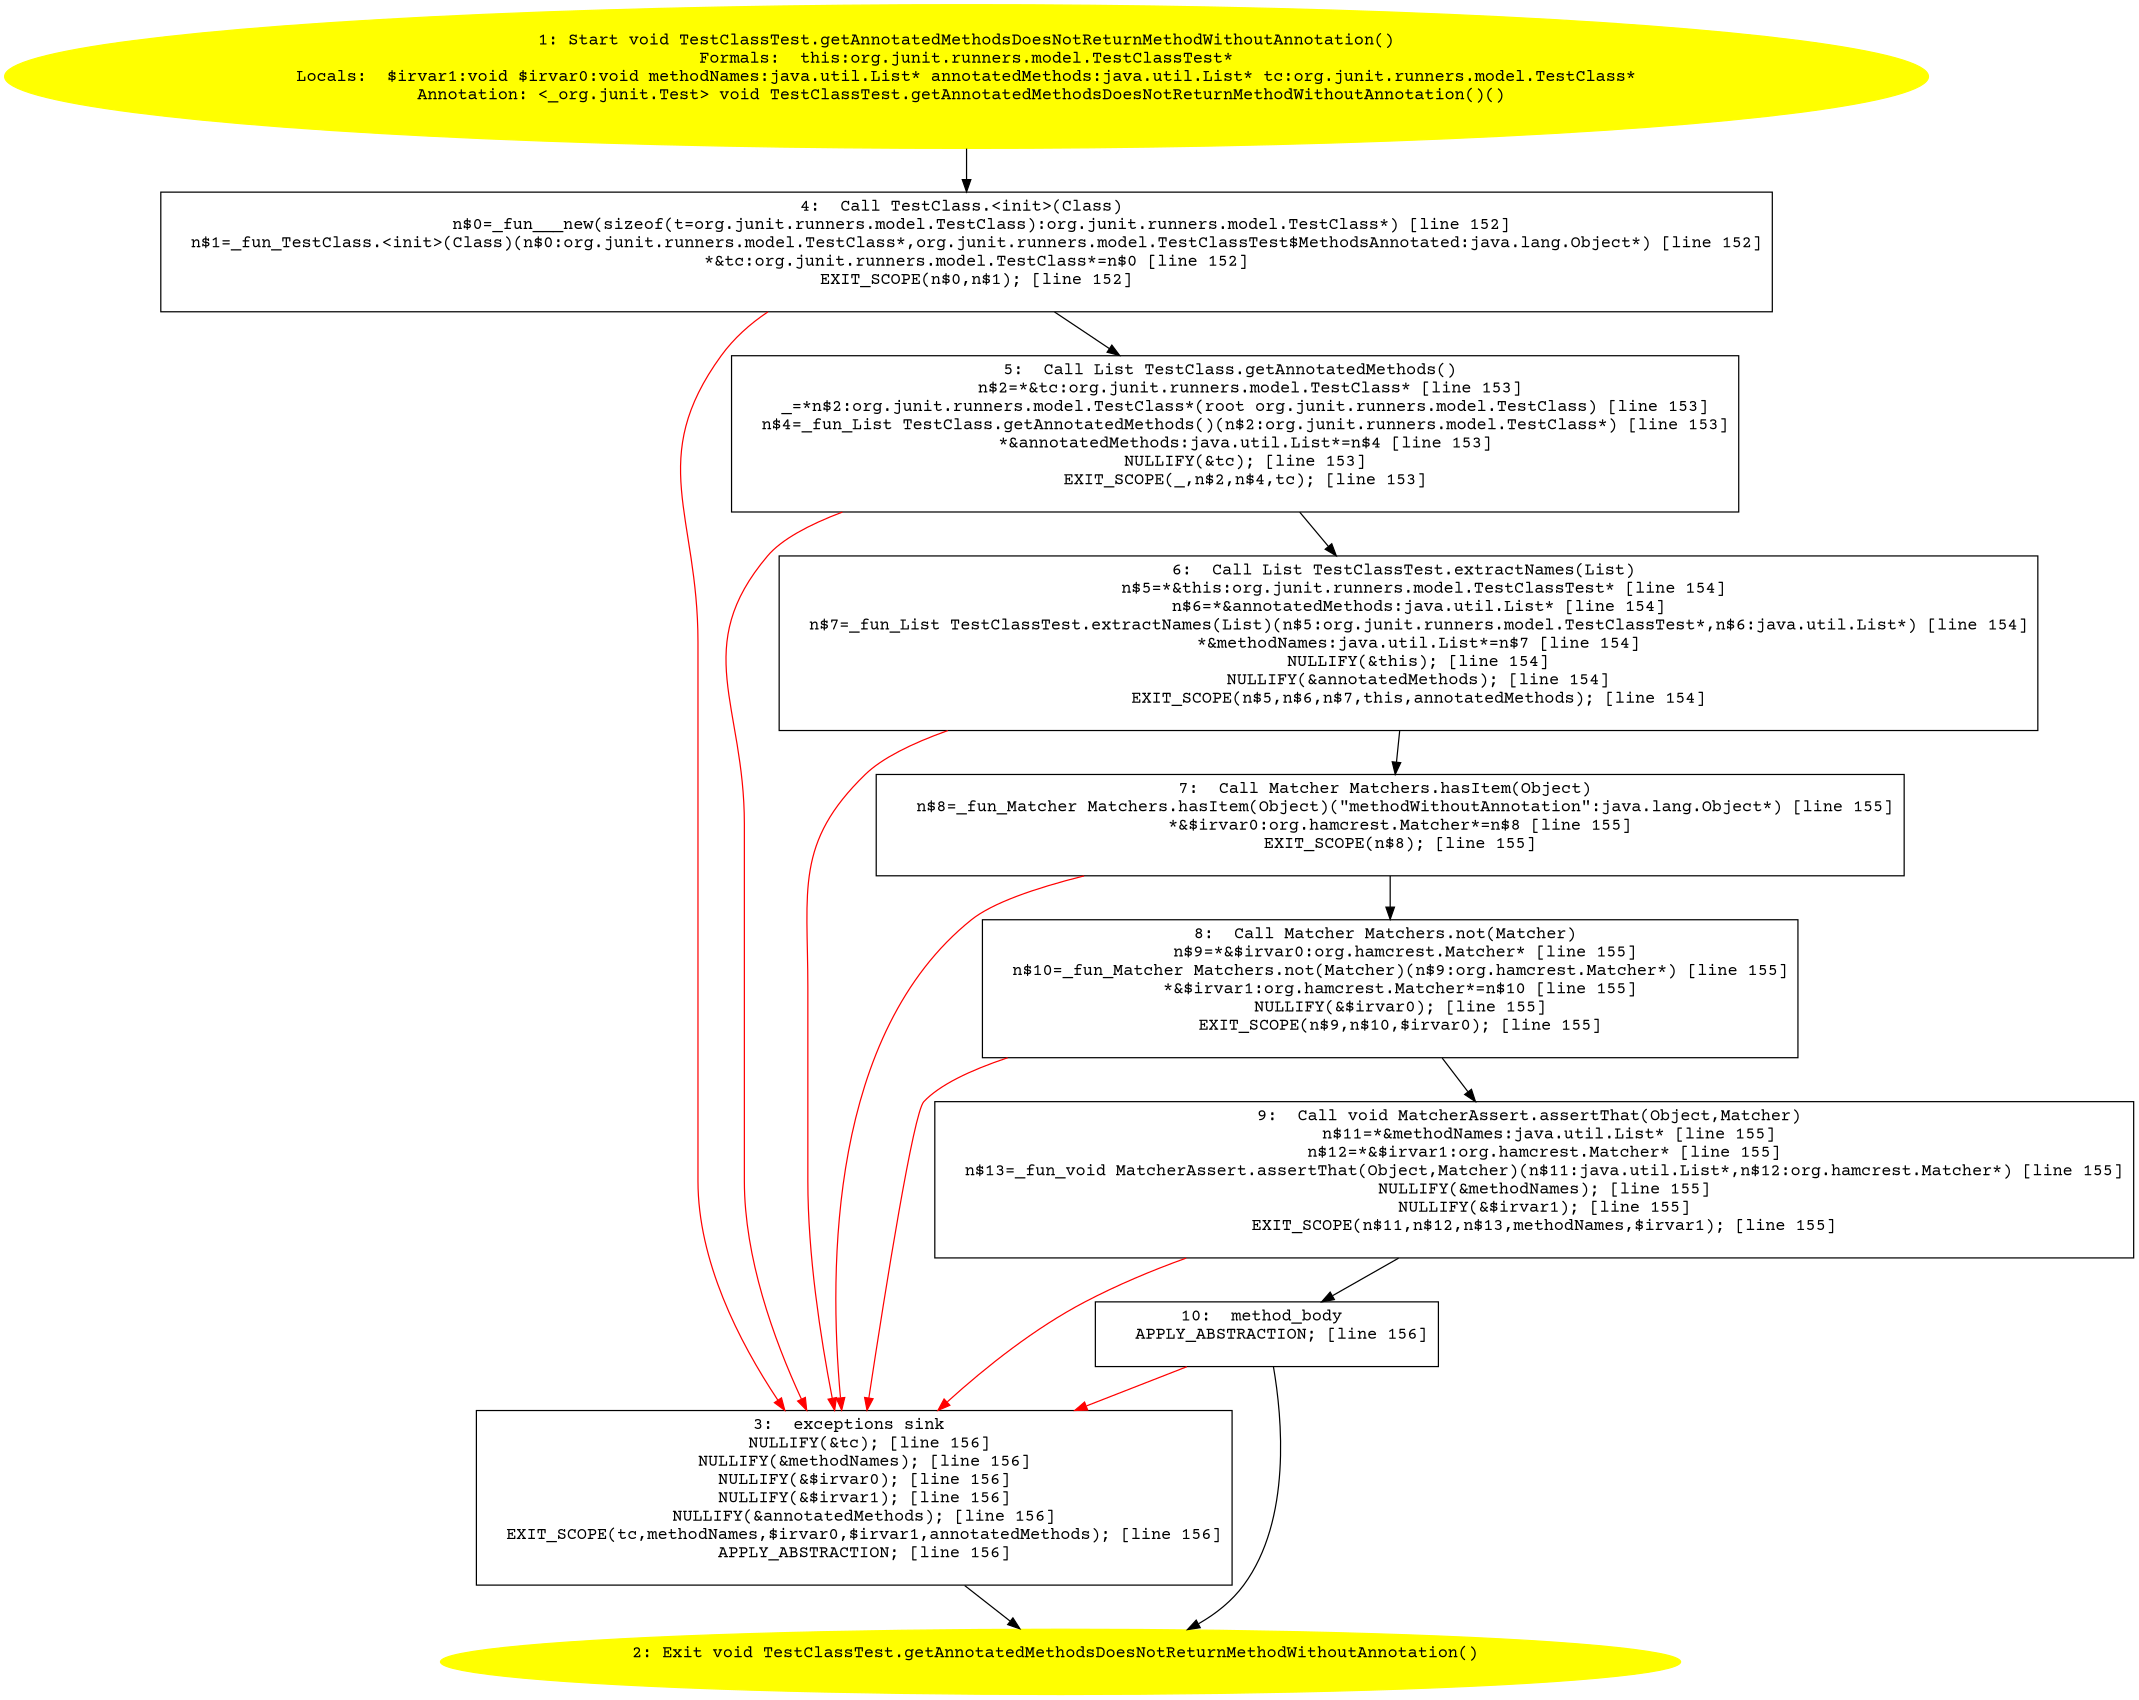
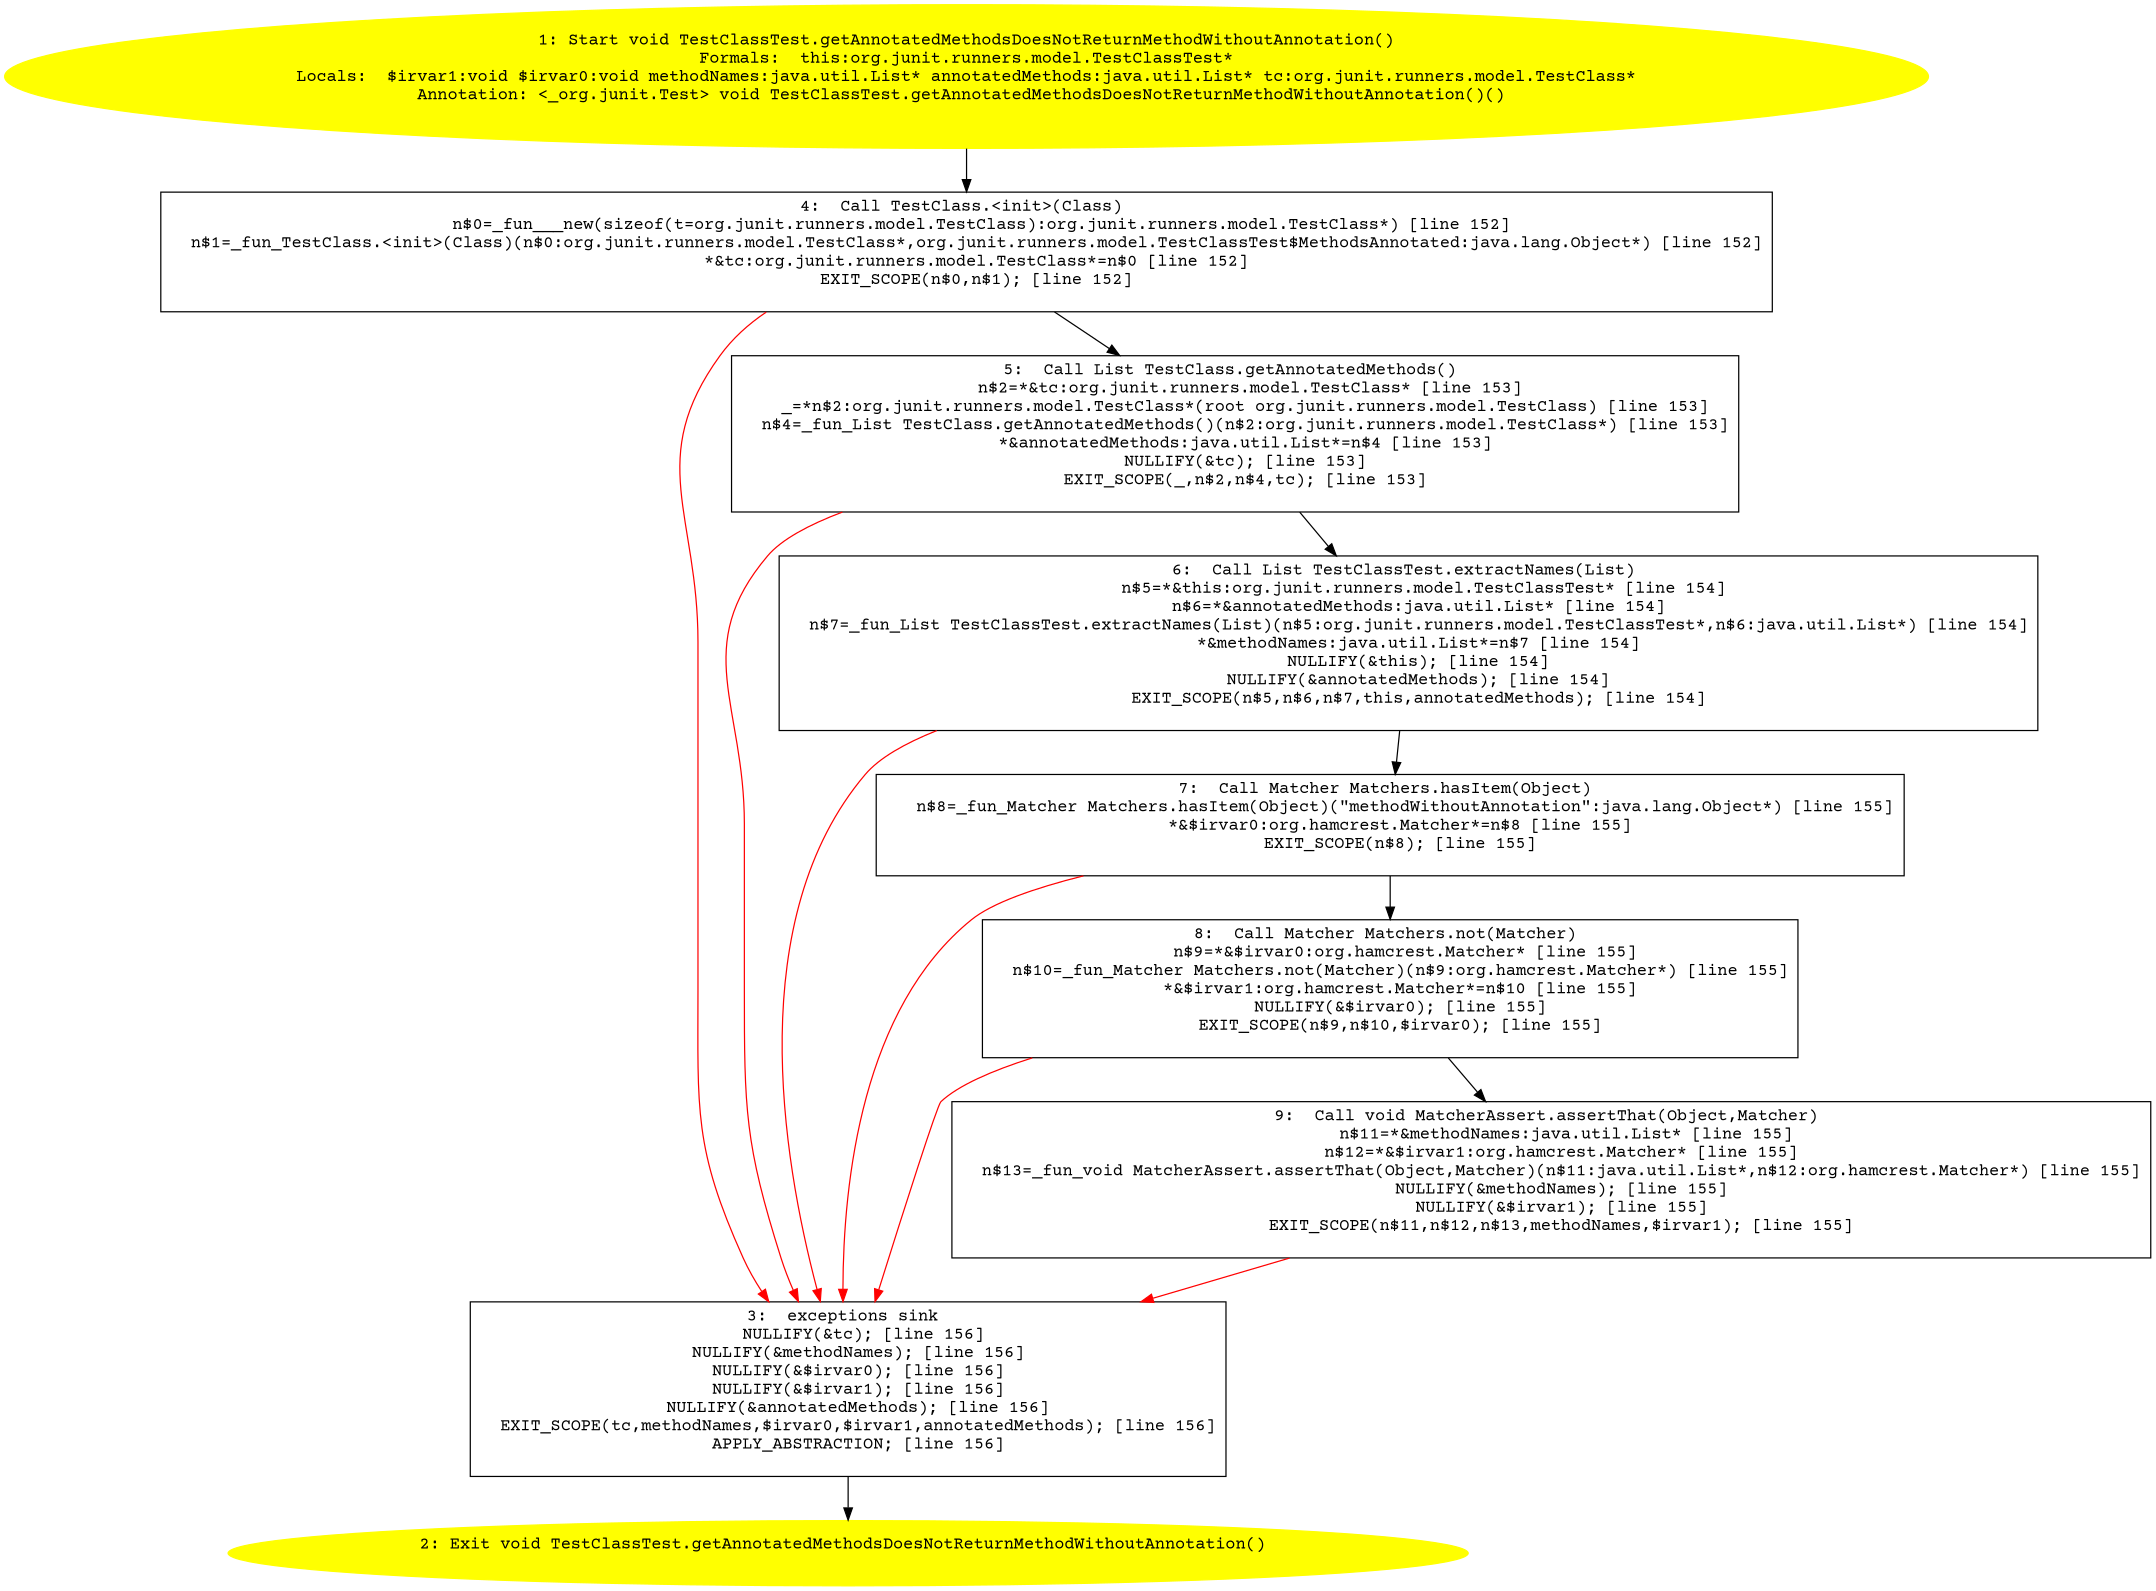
node "10:  method_body APPLY_ABSTRACTION; [line 156]": removed
